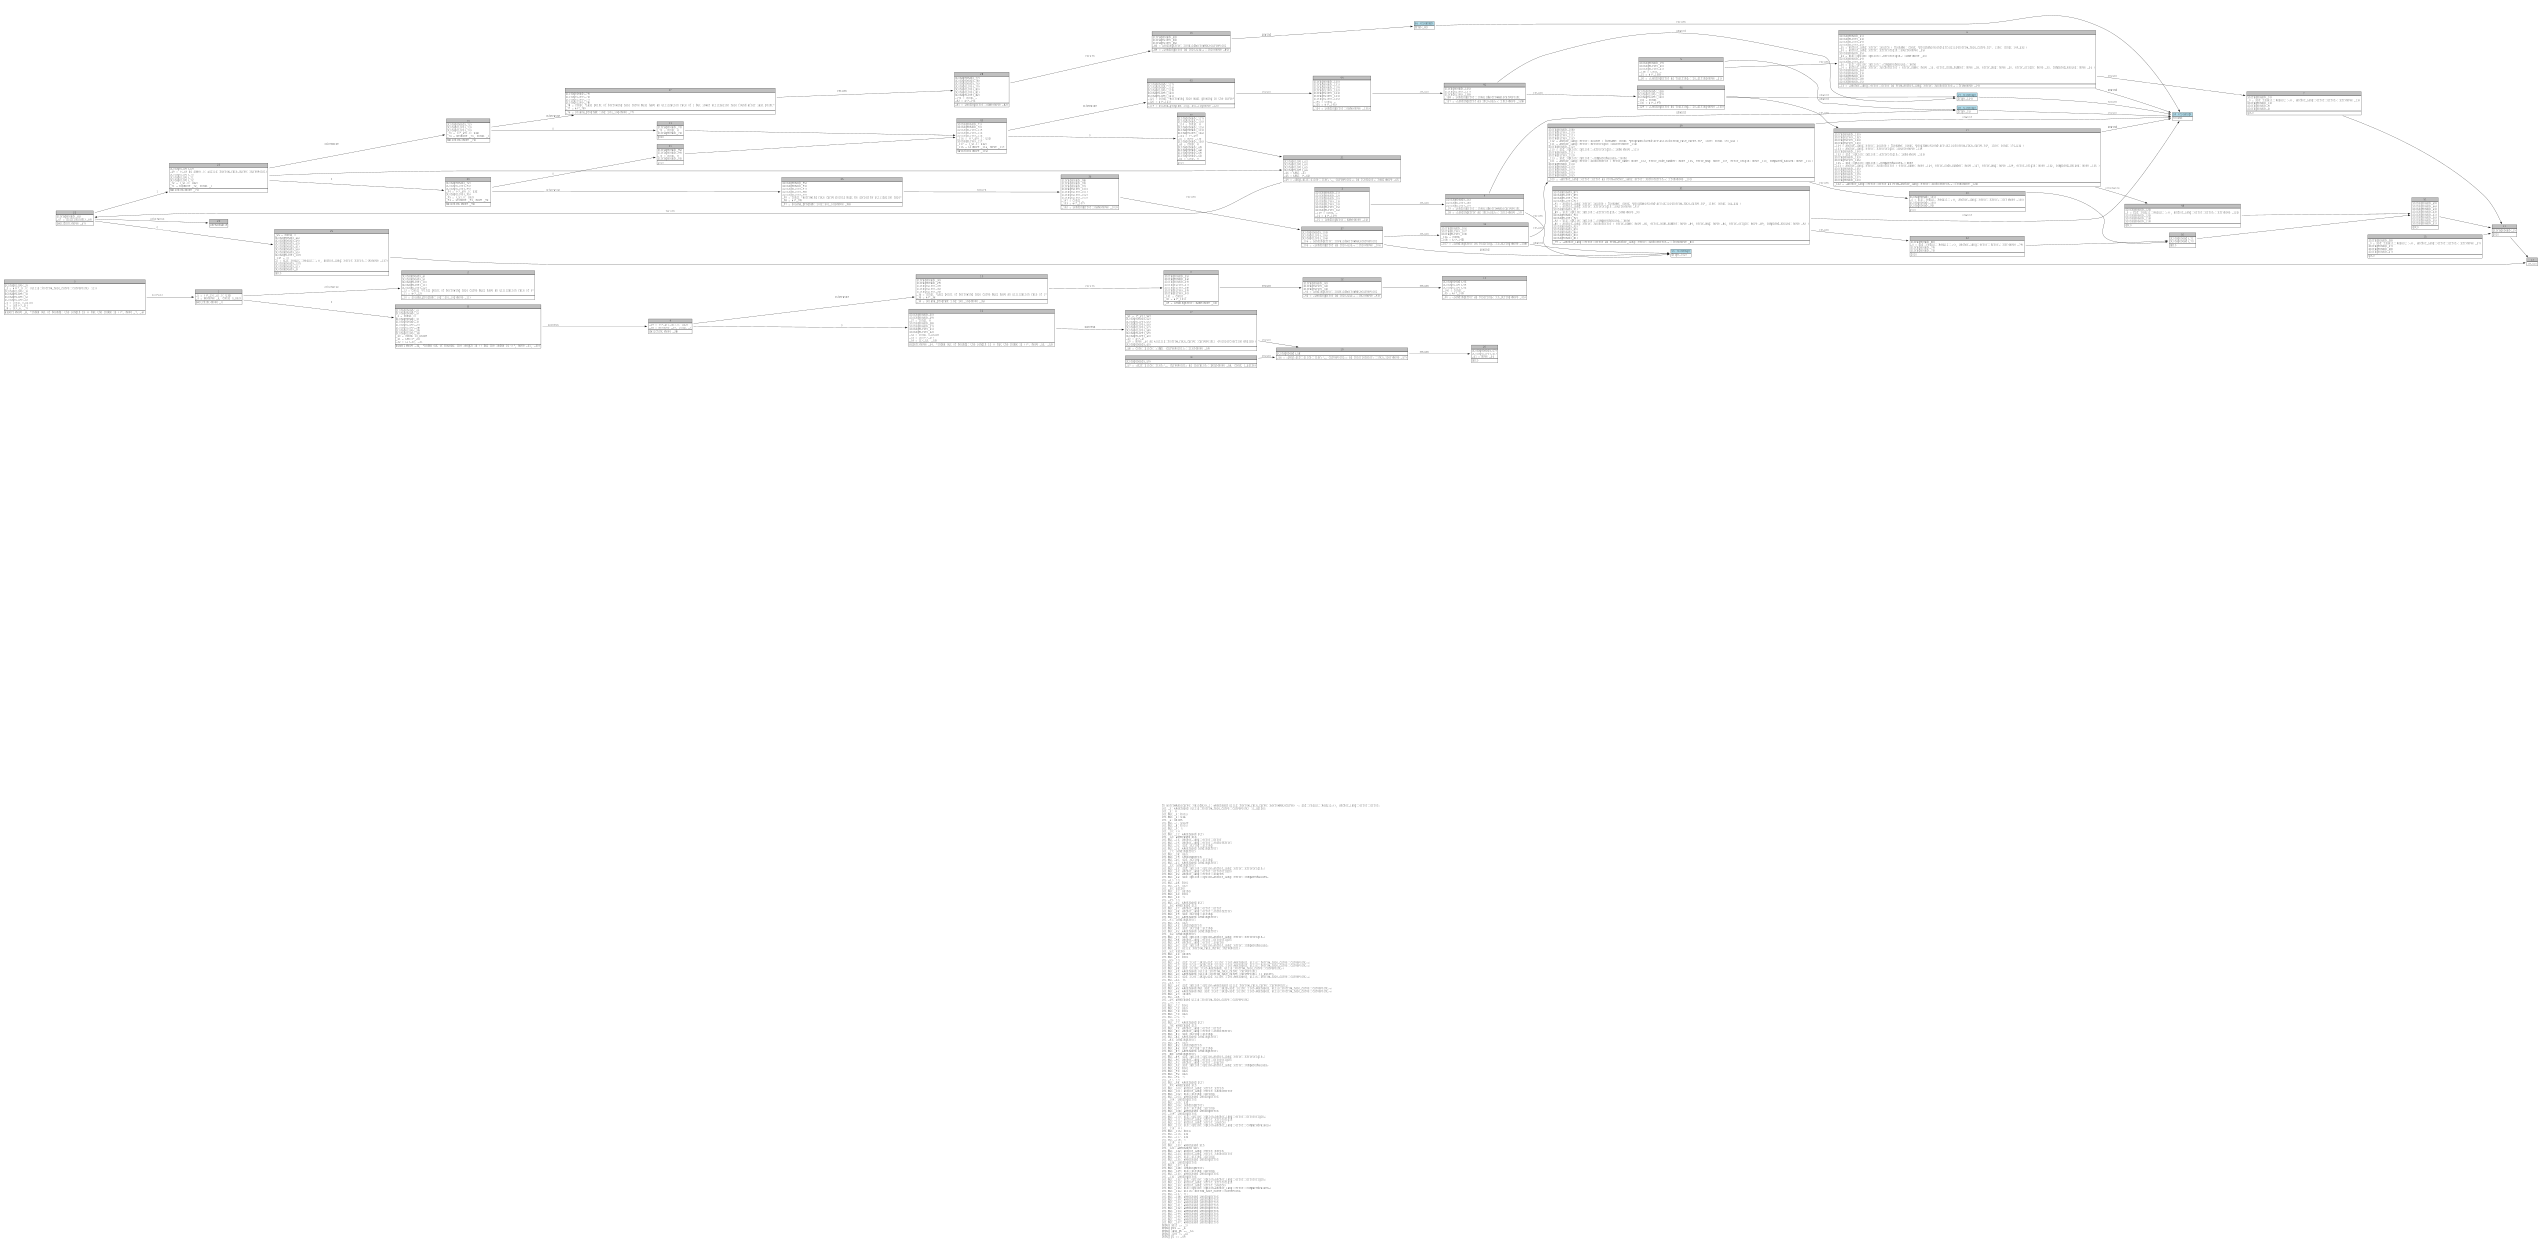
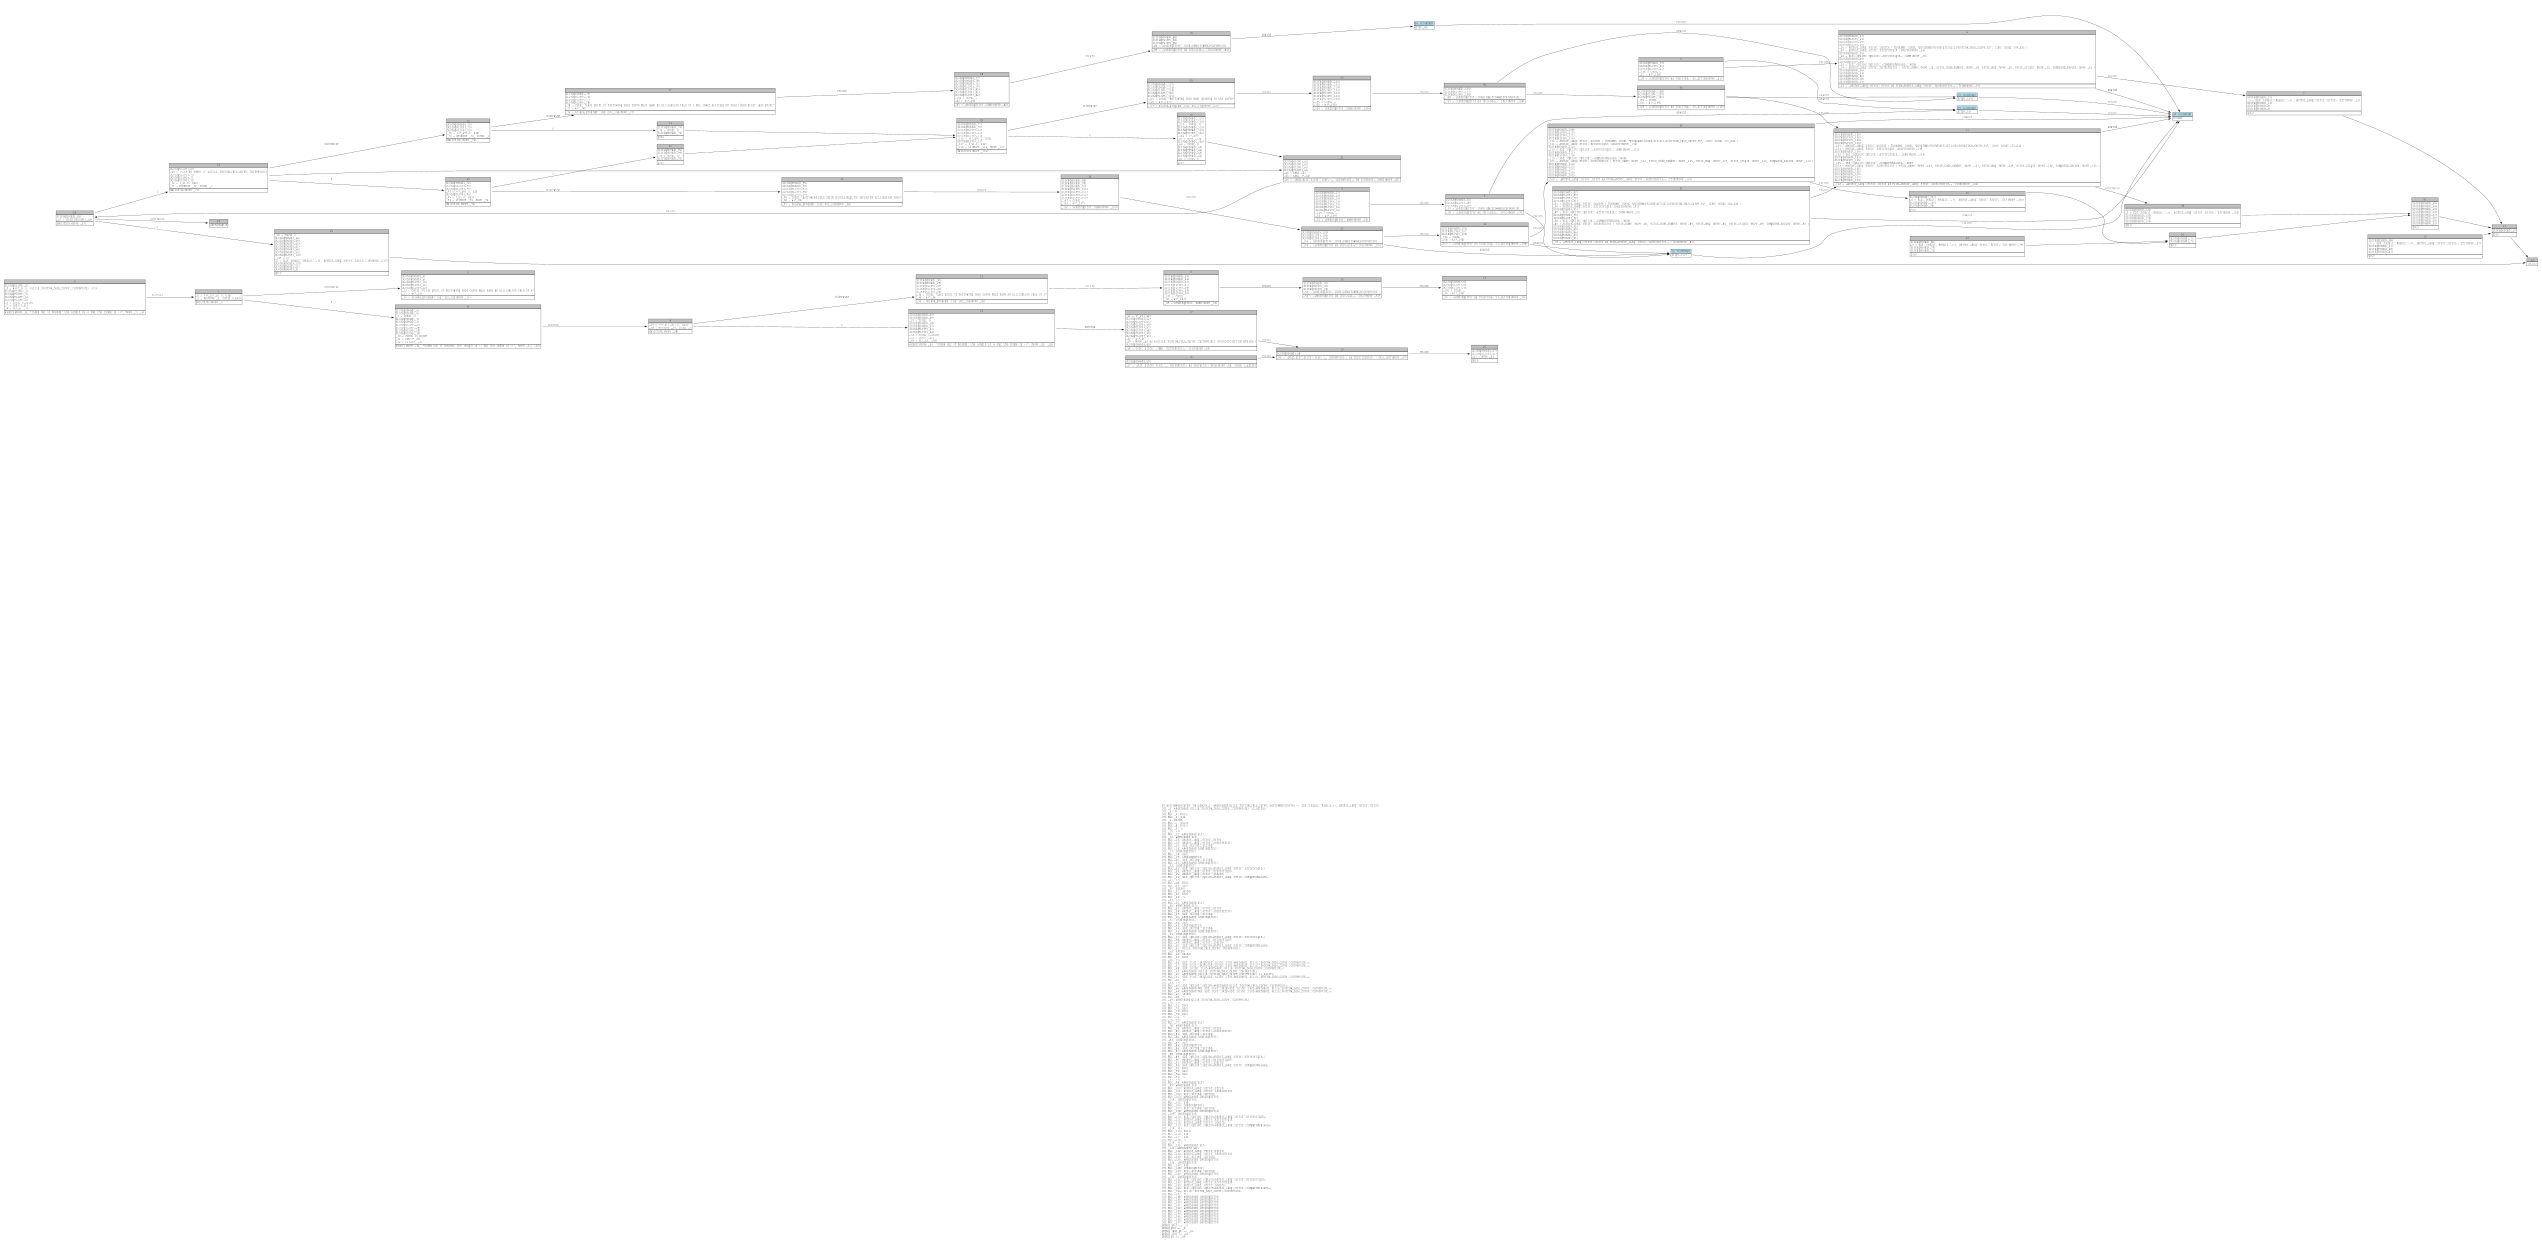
edge "55 (cleanup)" -> "59 (cleanup)": added, label "return"
edge "31" -> "32": now "31" -> "47"
